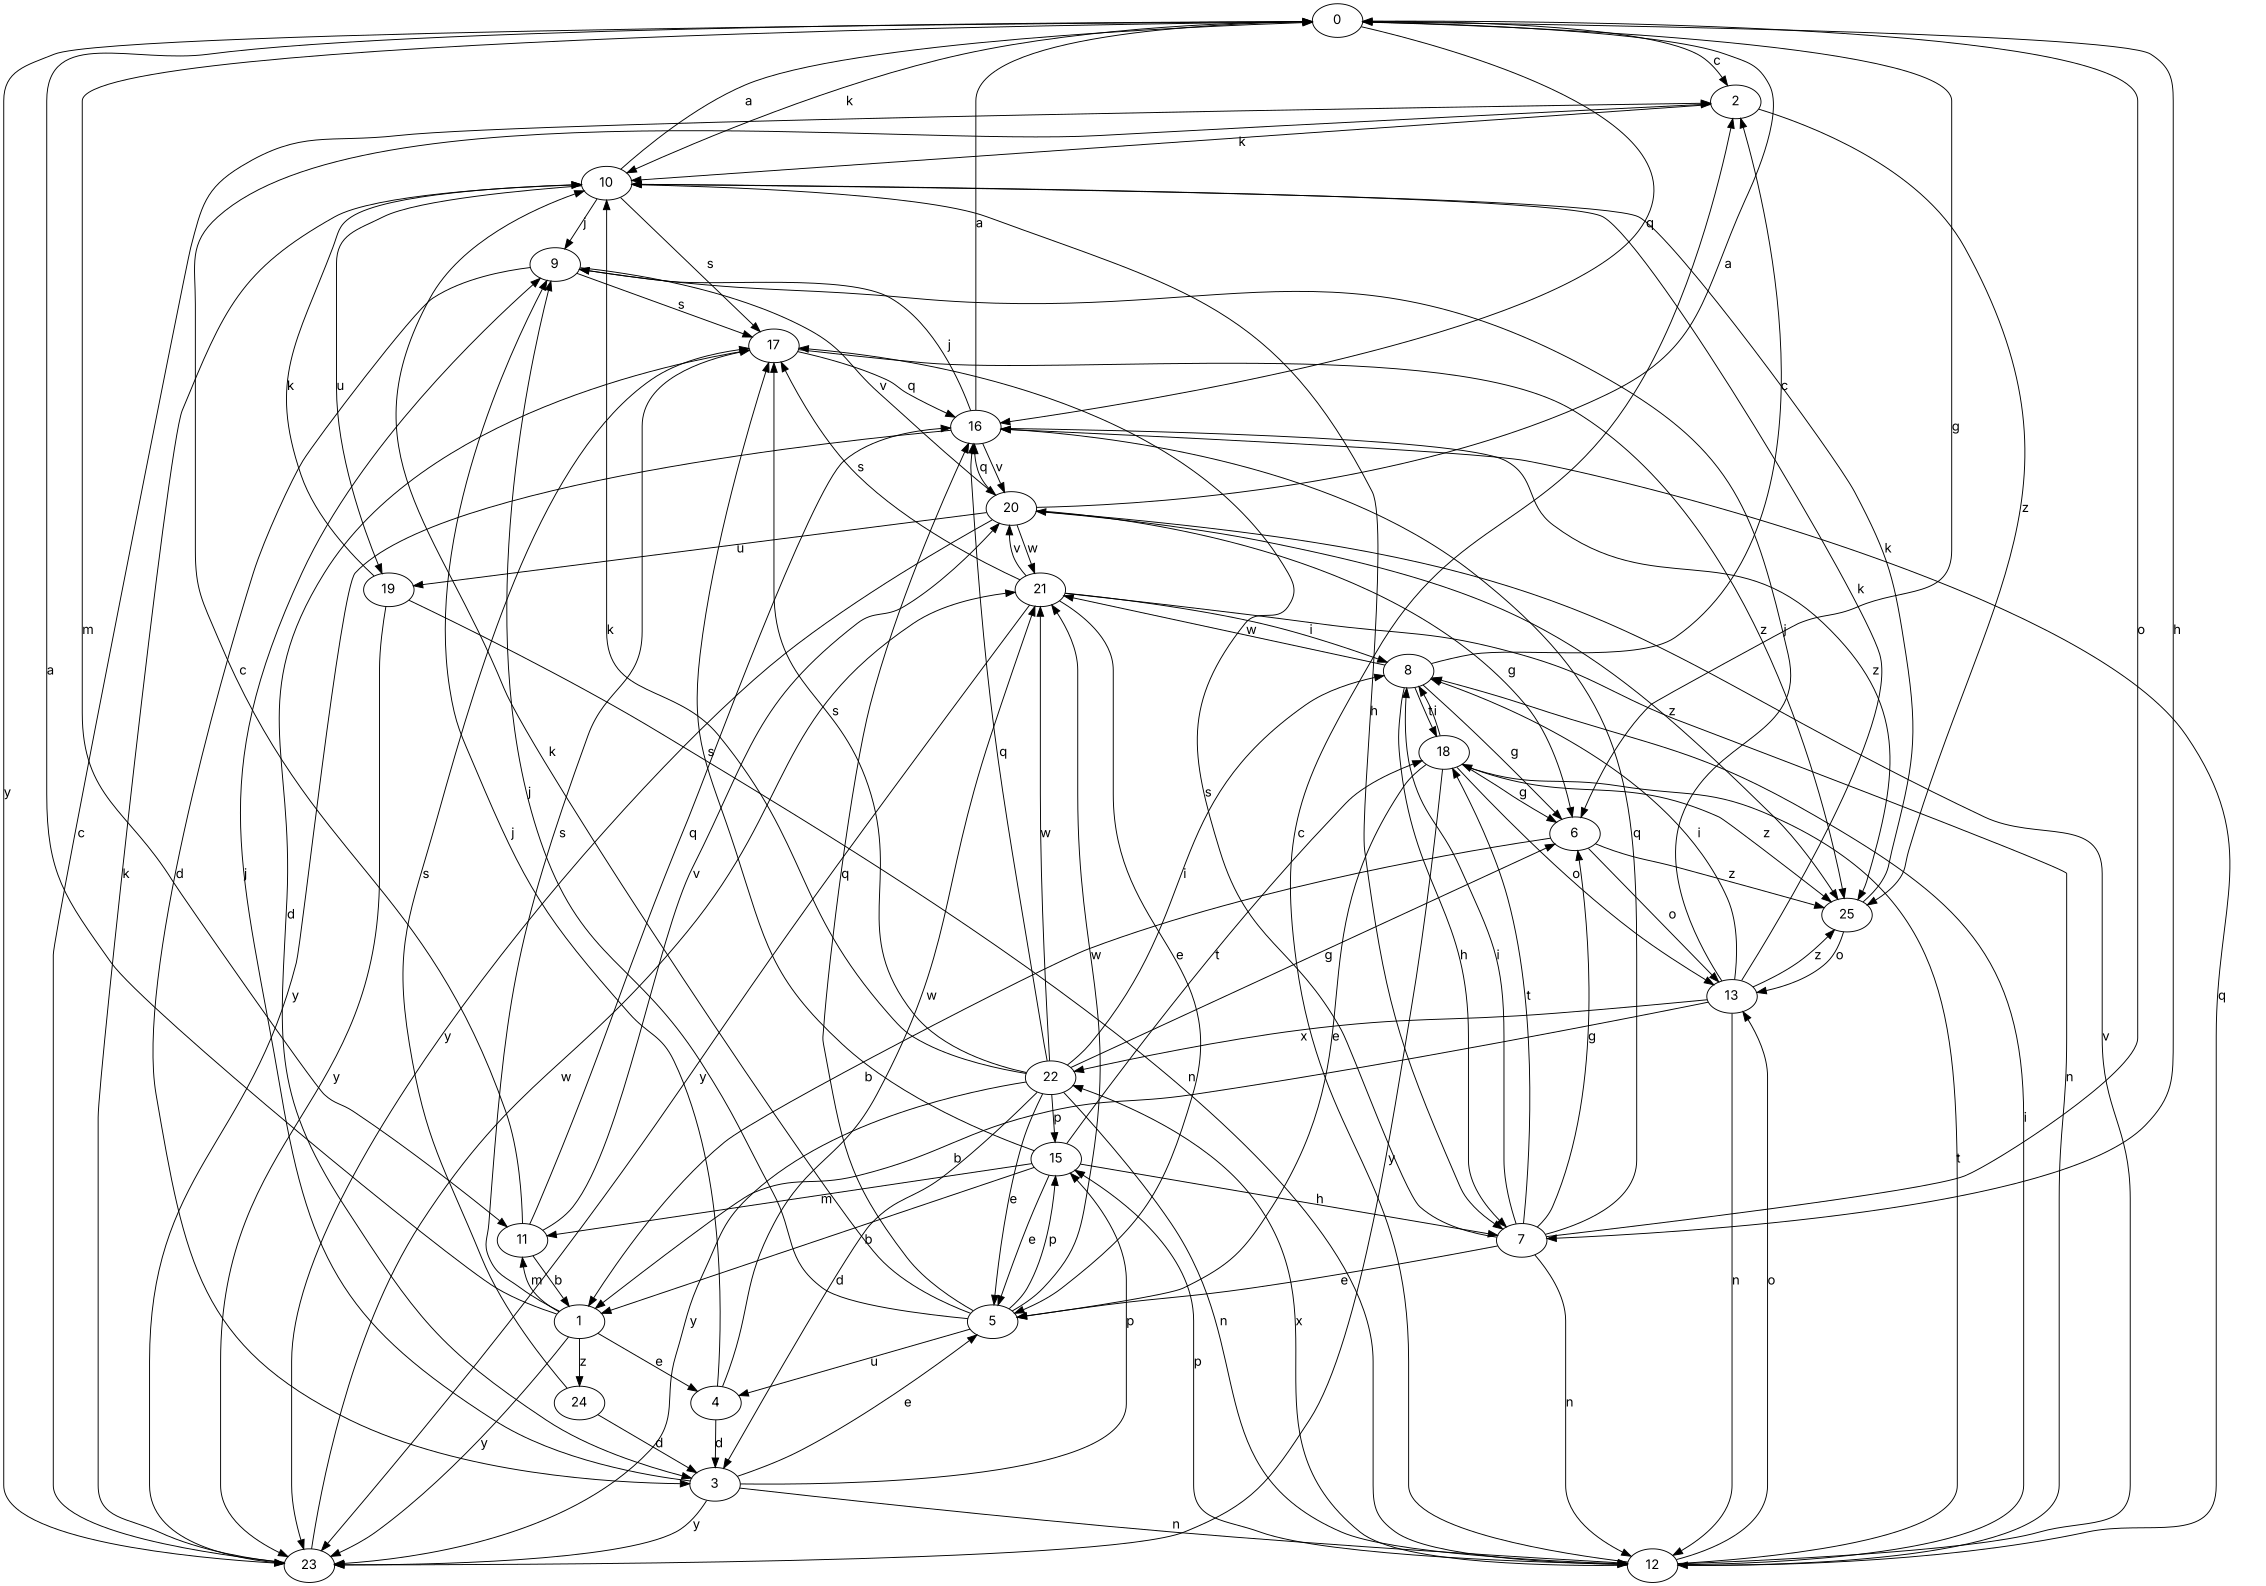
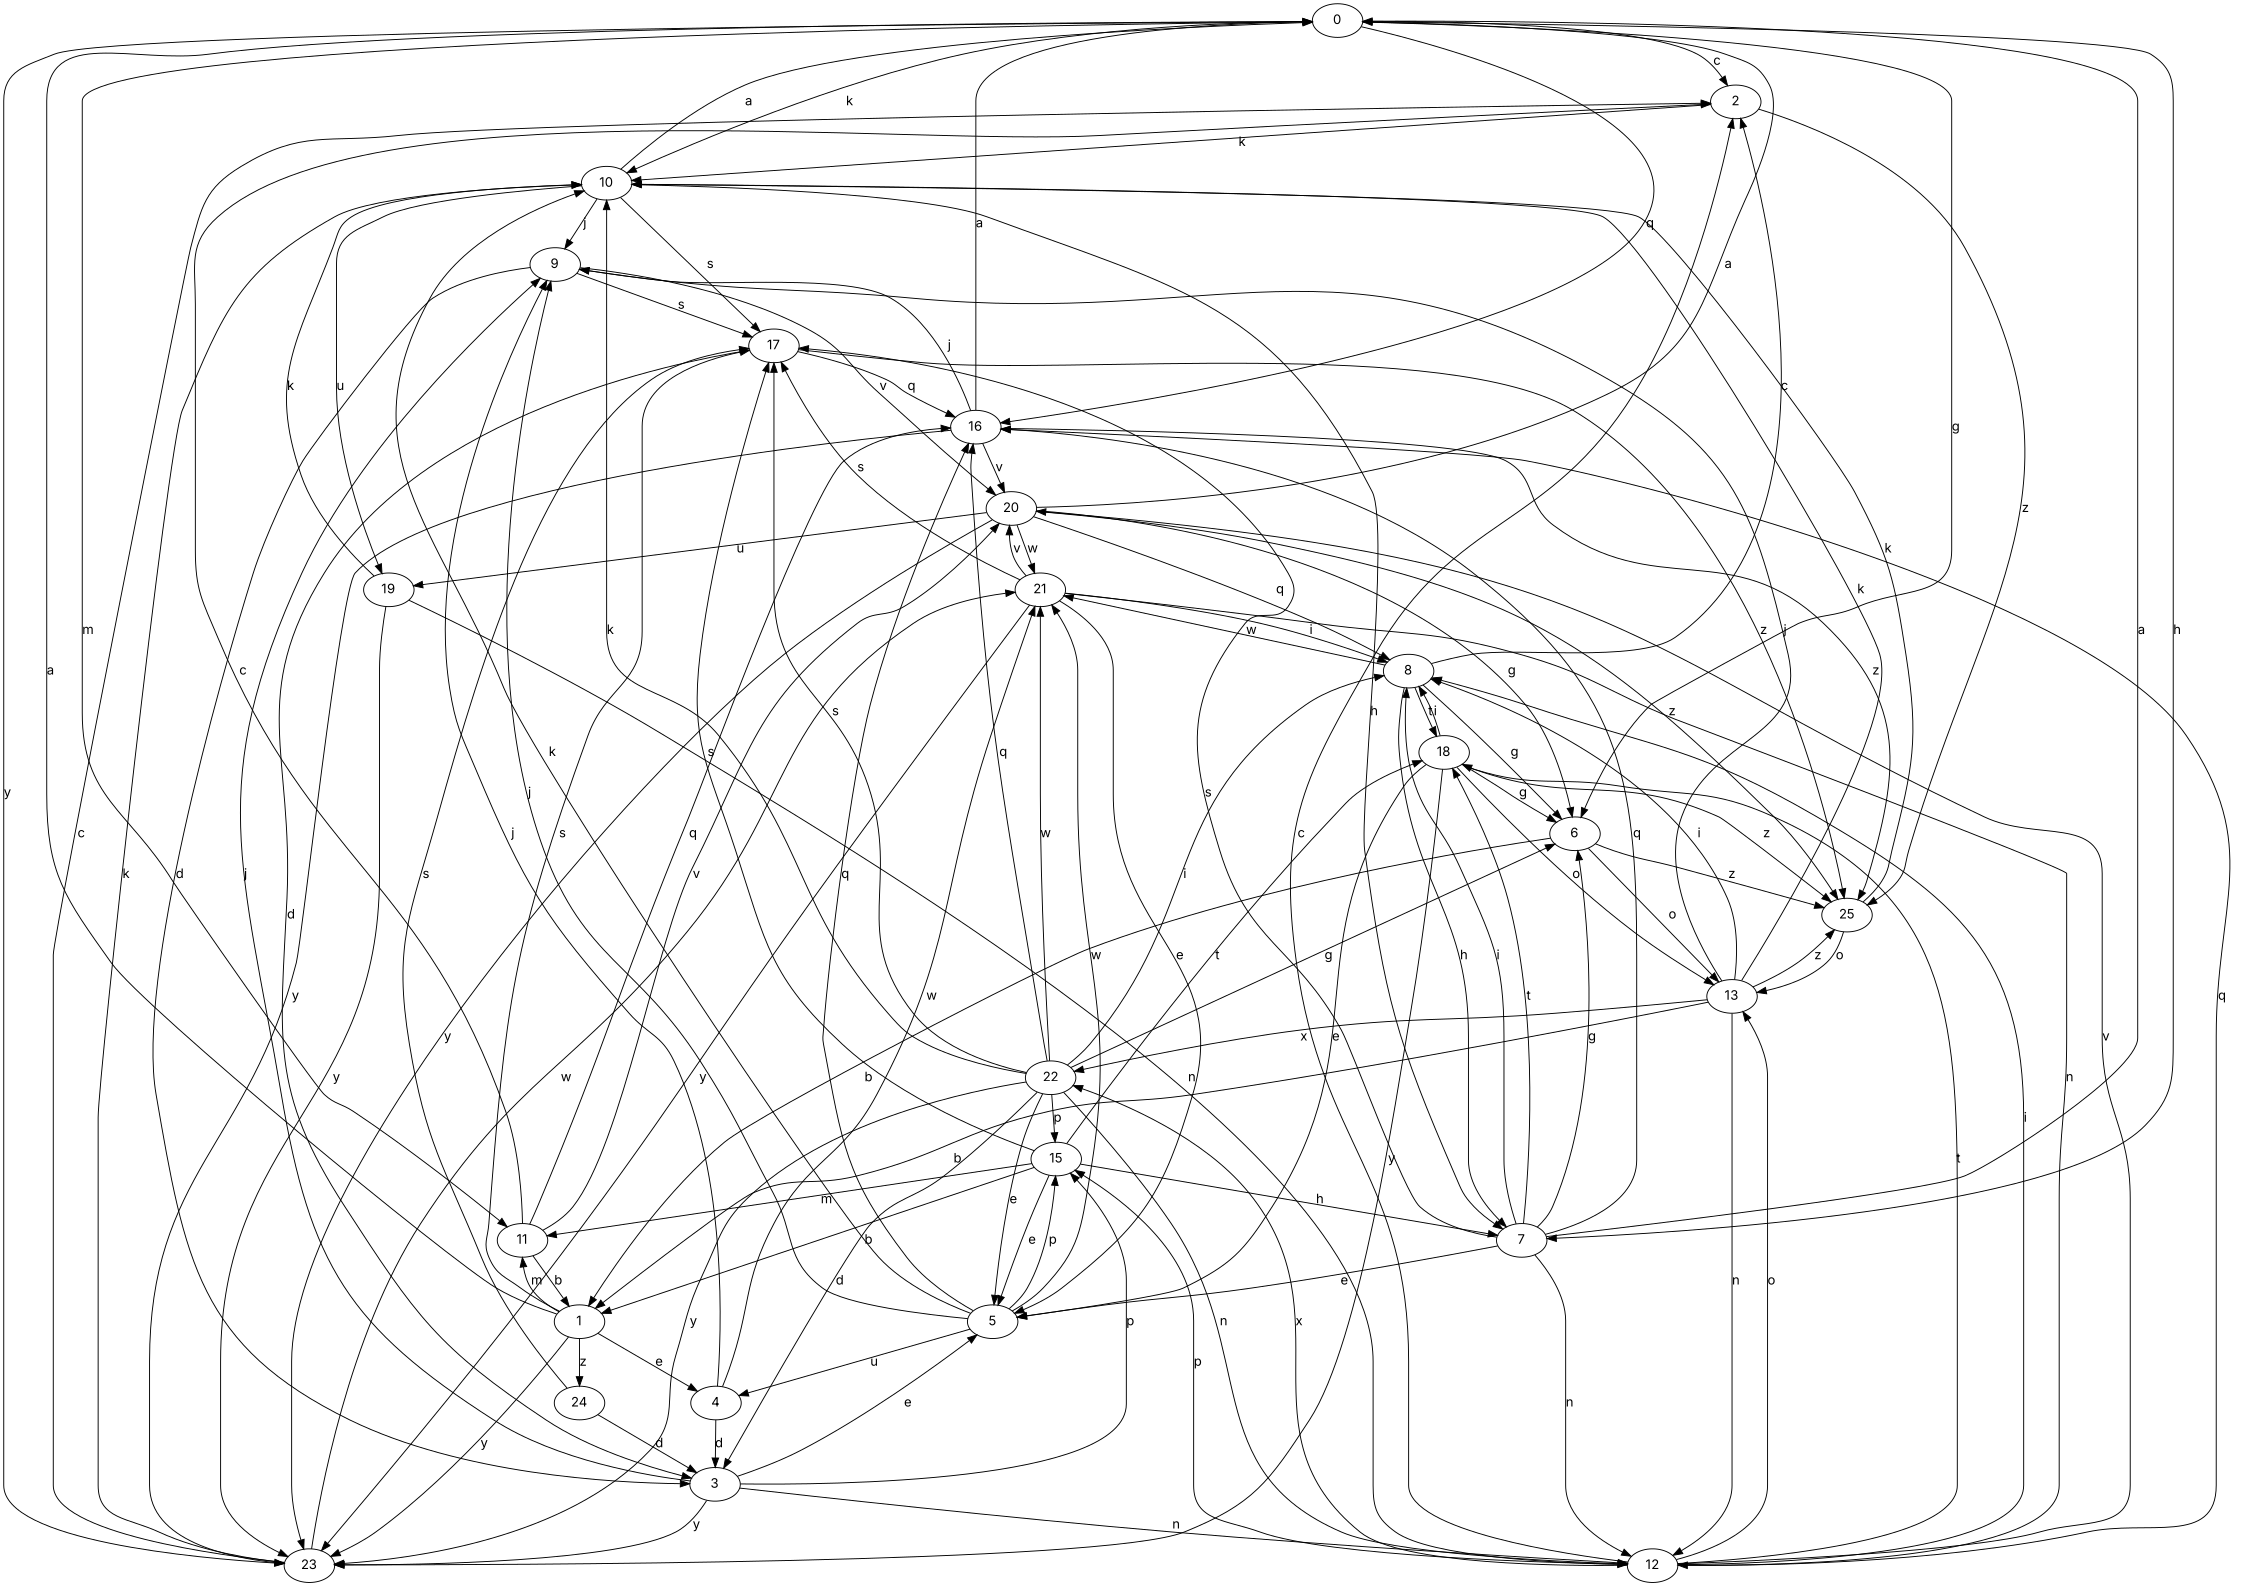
edge "20" -> "16": now "20" -> "8"
edge "7" -> "0": label "o" -> "a"
